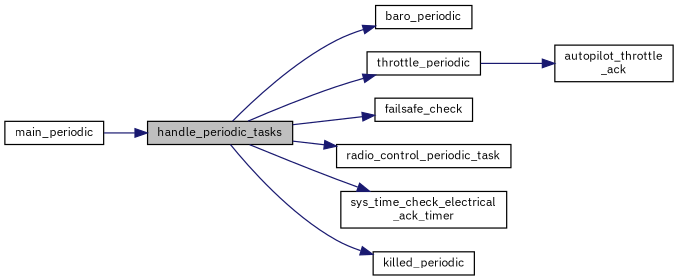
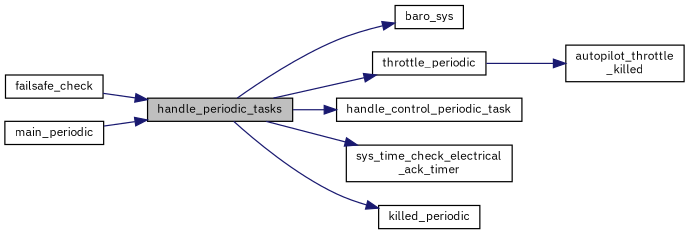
node "baro_periodic": label "baro_periodic" -> "baro_sys"
node "autopilot_throttle _ack": label "autopilot_throttle _ack" -> "autopilot_throttle _killed"
edge "handle_periodic_tasks" -> "failsafe_check": reversed
node "radio_control_periodic_task": label "radio_control_periodic_task" -> "handle_control_periodic_task"
